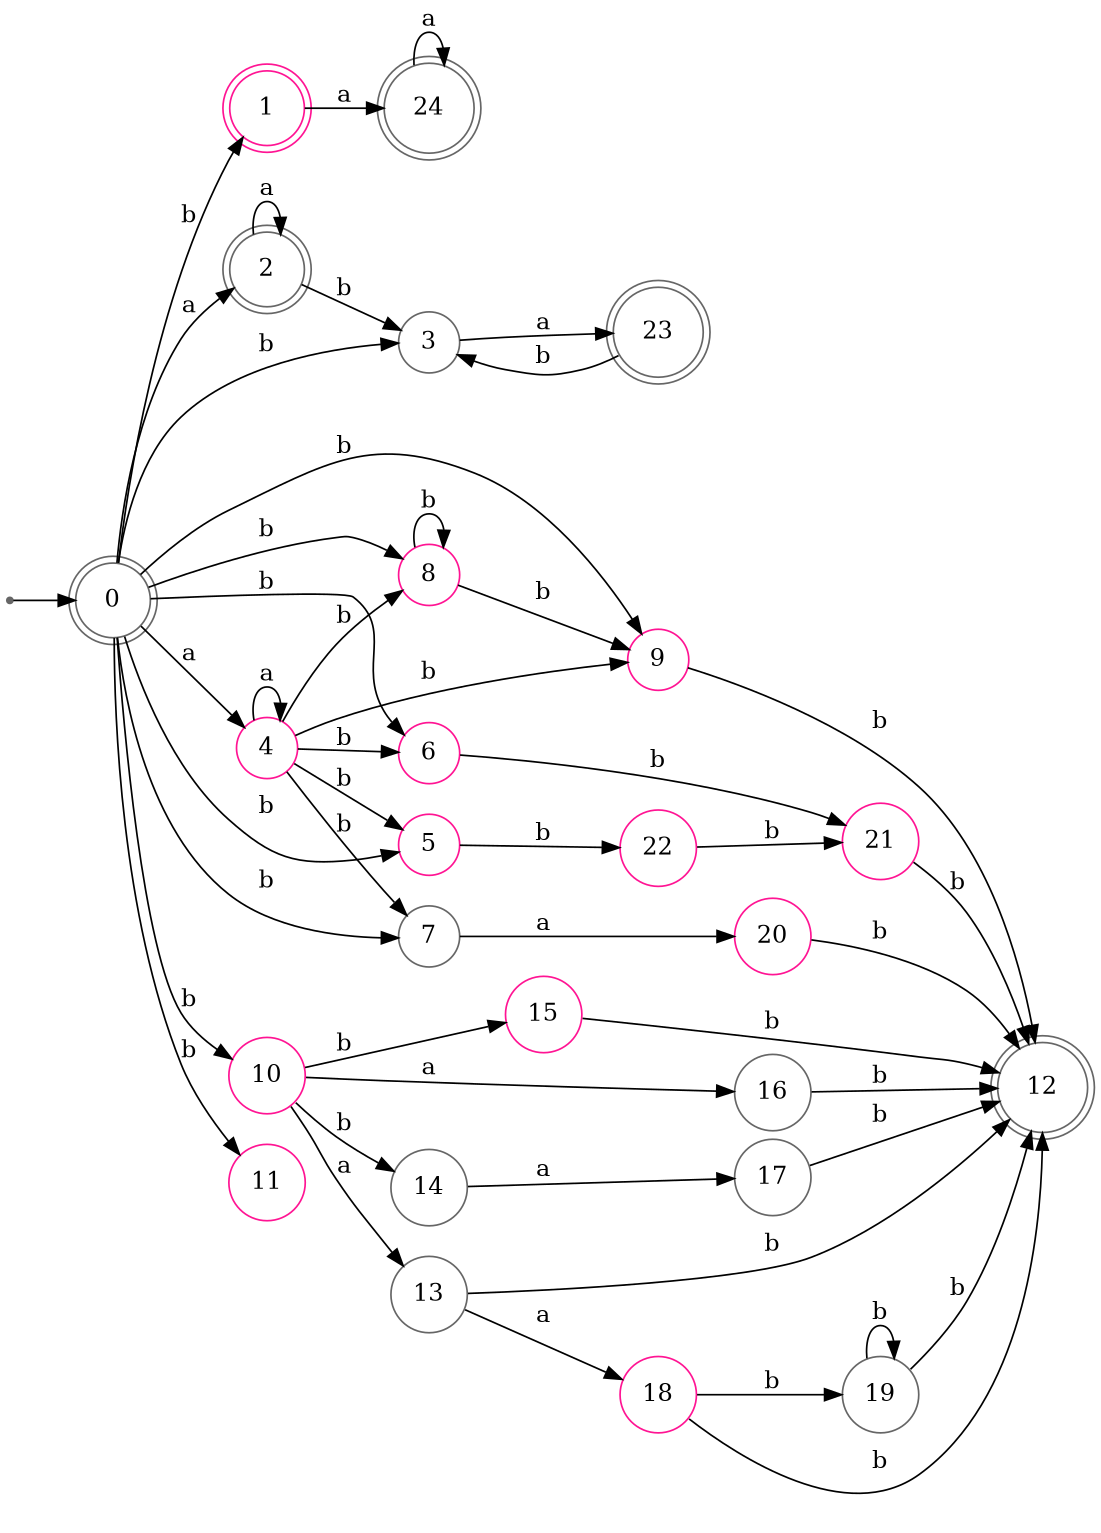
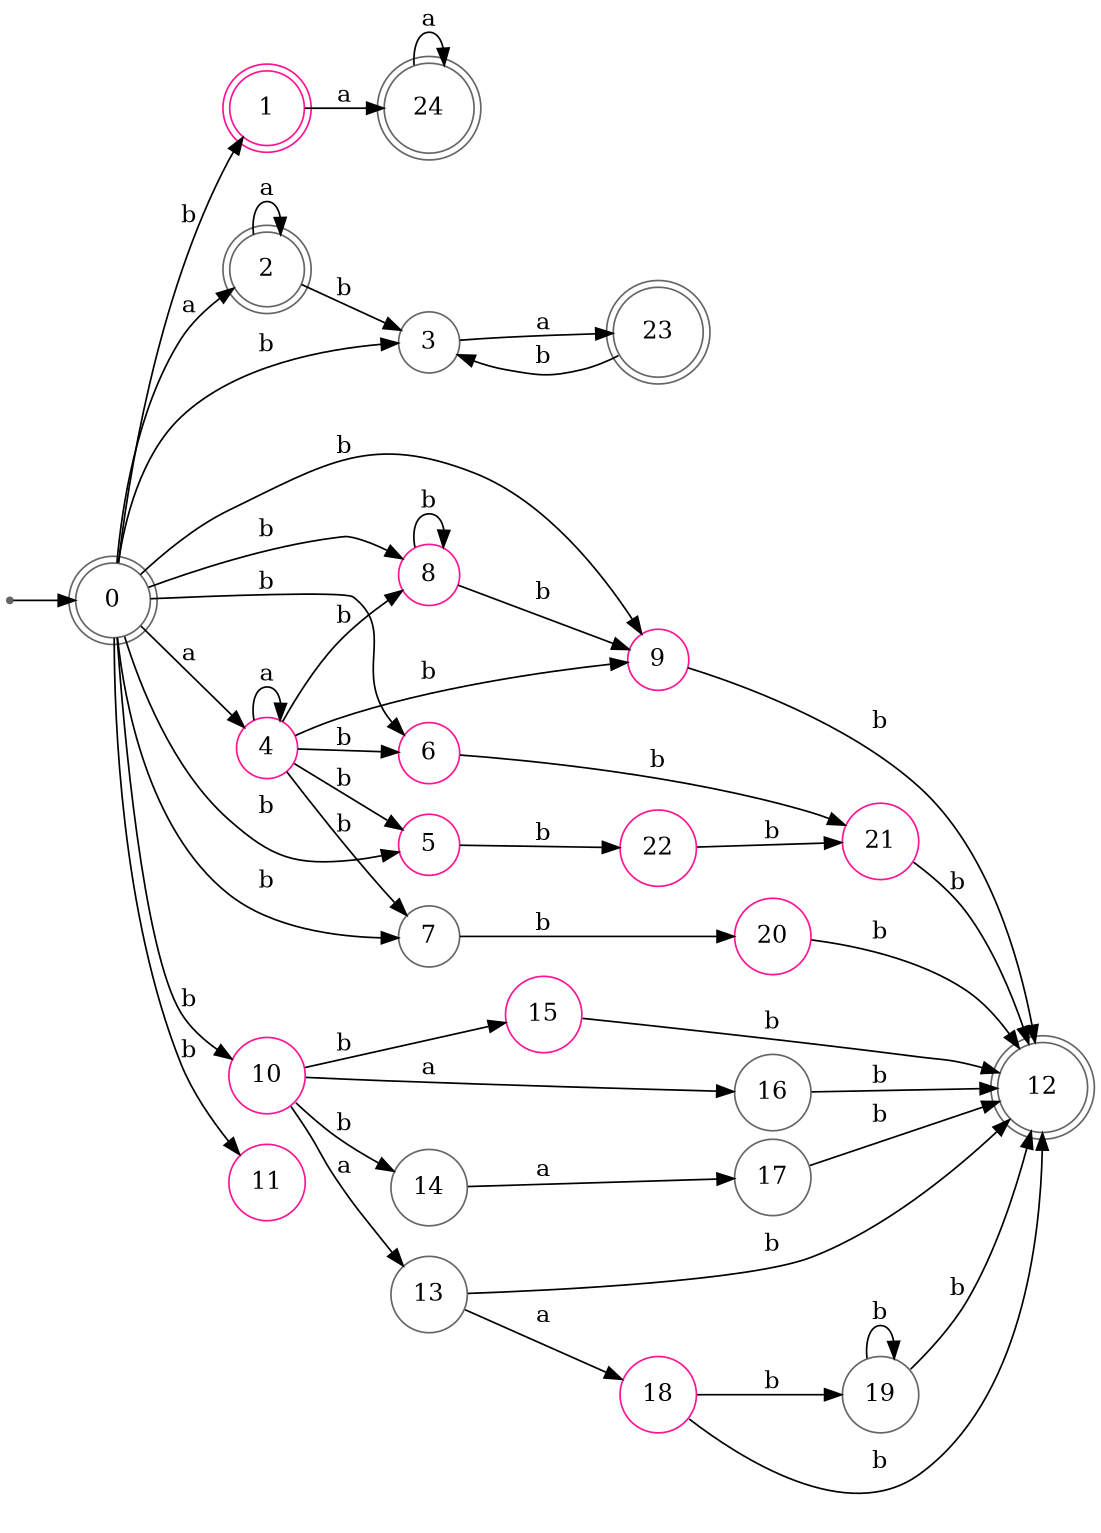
edge "7" -> "20": label "a" -> "b"
